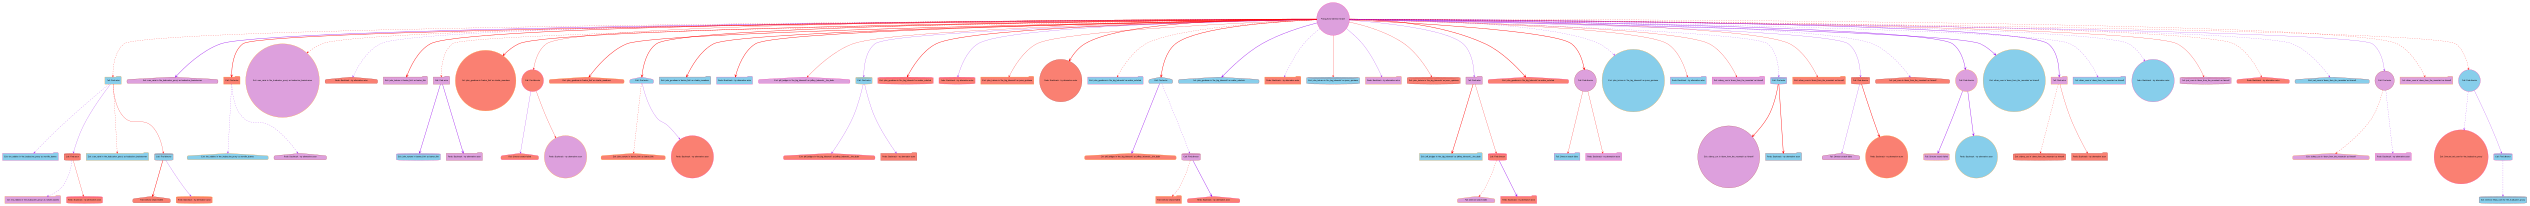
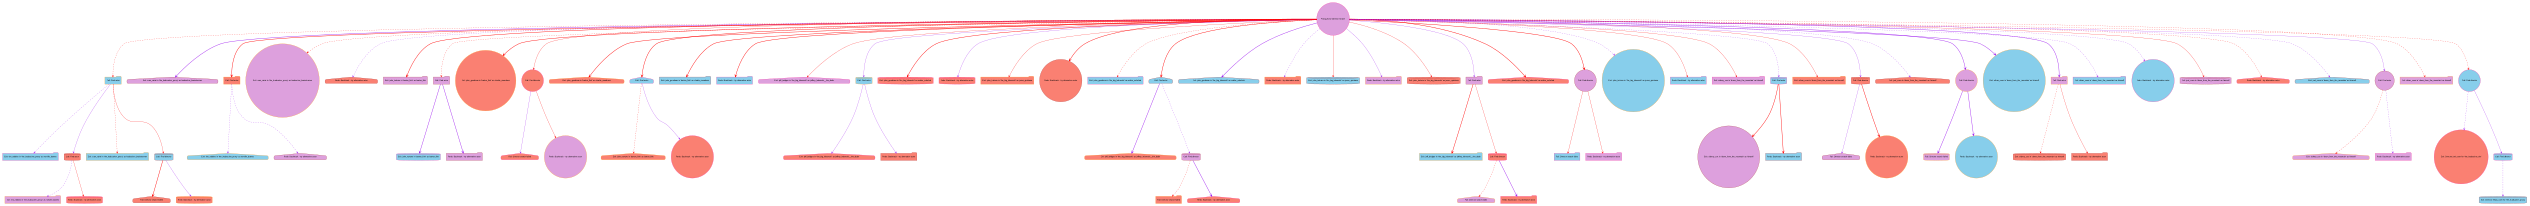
node "Exit: Director joel_coen for 'the_hudsucker_proxy'": label "Exit: Director joel_coen for 'the_hudsucker_proxy'" -> "Exit: Director joel_coen for 'the_hudsucker_tim'"
